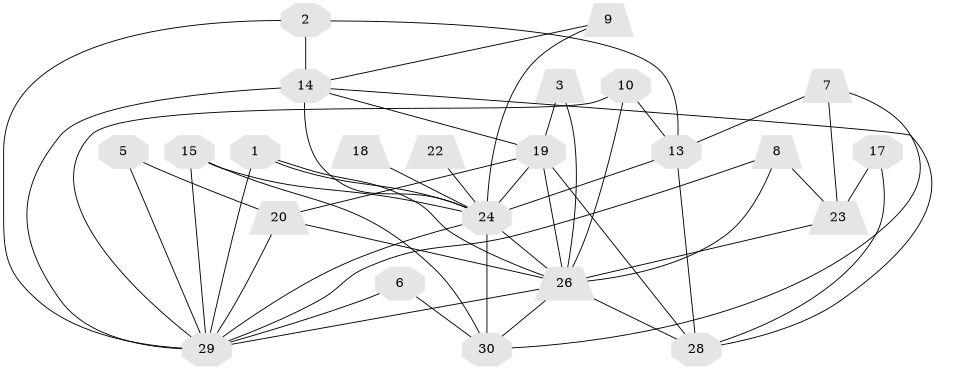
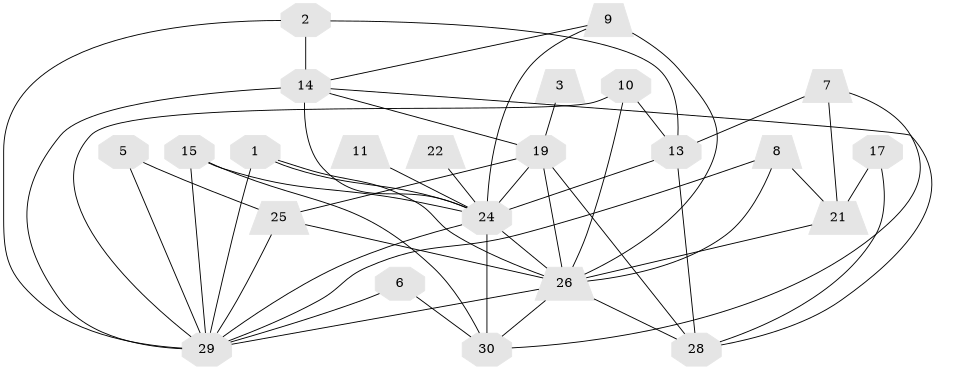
node "18": label "18" -> "11"
edge "3" -- "26": now "9" -- "26"
node "20": label "20" -> "25"
node "23": label "23" -> "21"
